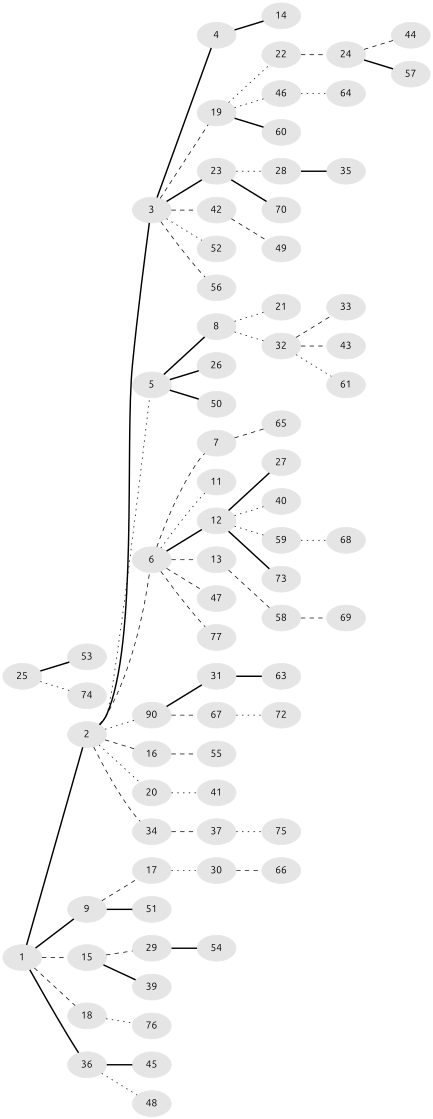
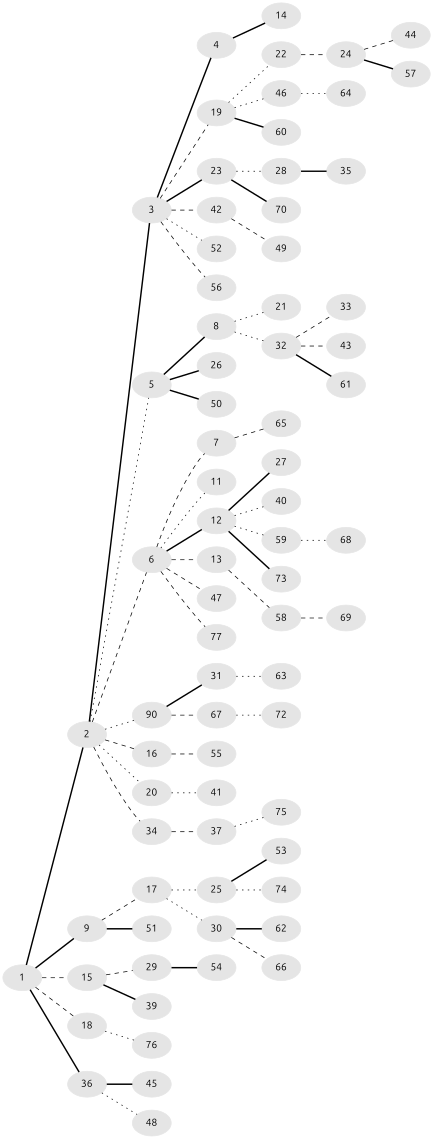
edge "32" -- "61": style dotted -> bold
edge "31" -- "63": style bold -> dotted
edge "17" -- "25": added
node "62": added
